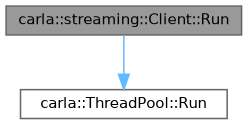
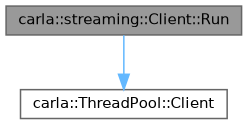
node "carla::ThreadPool::Run": label "carla::ThreadPool::Run" -> "carla::ThreadPool::Client"
